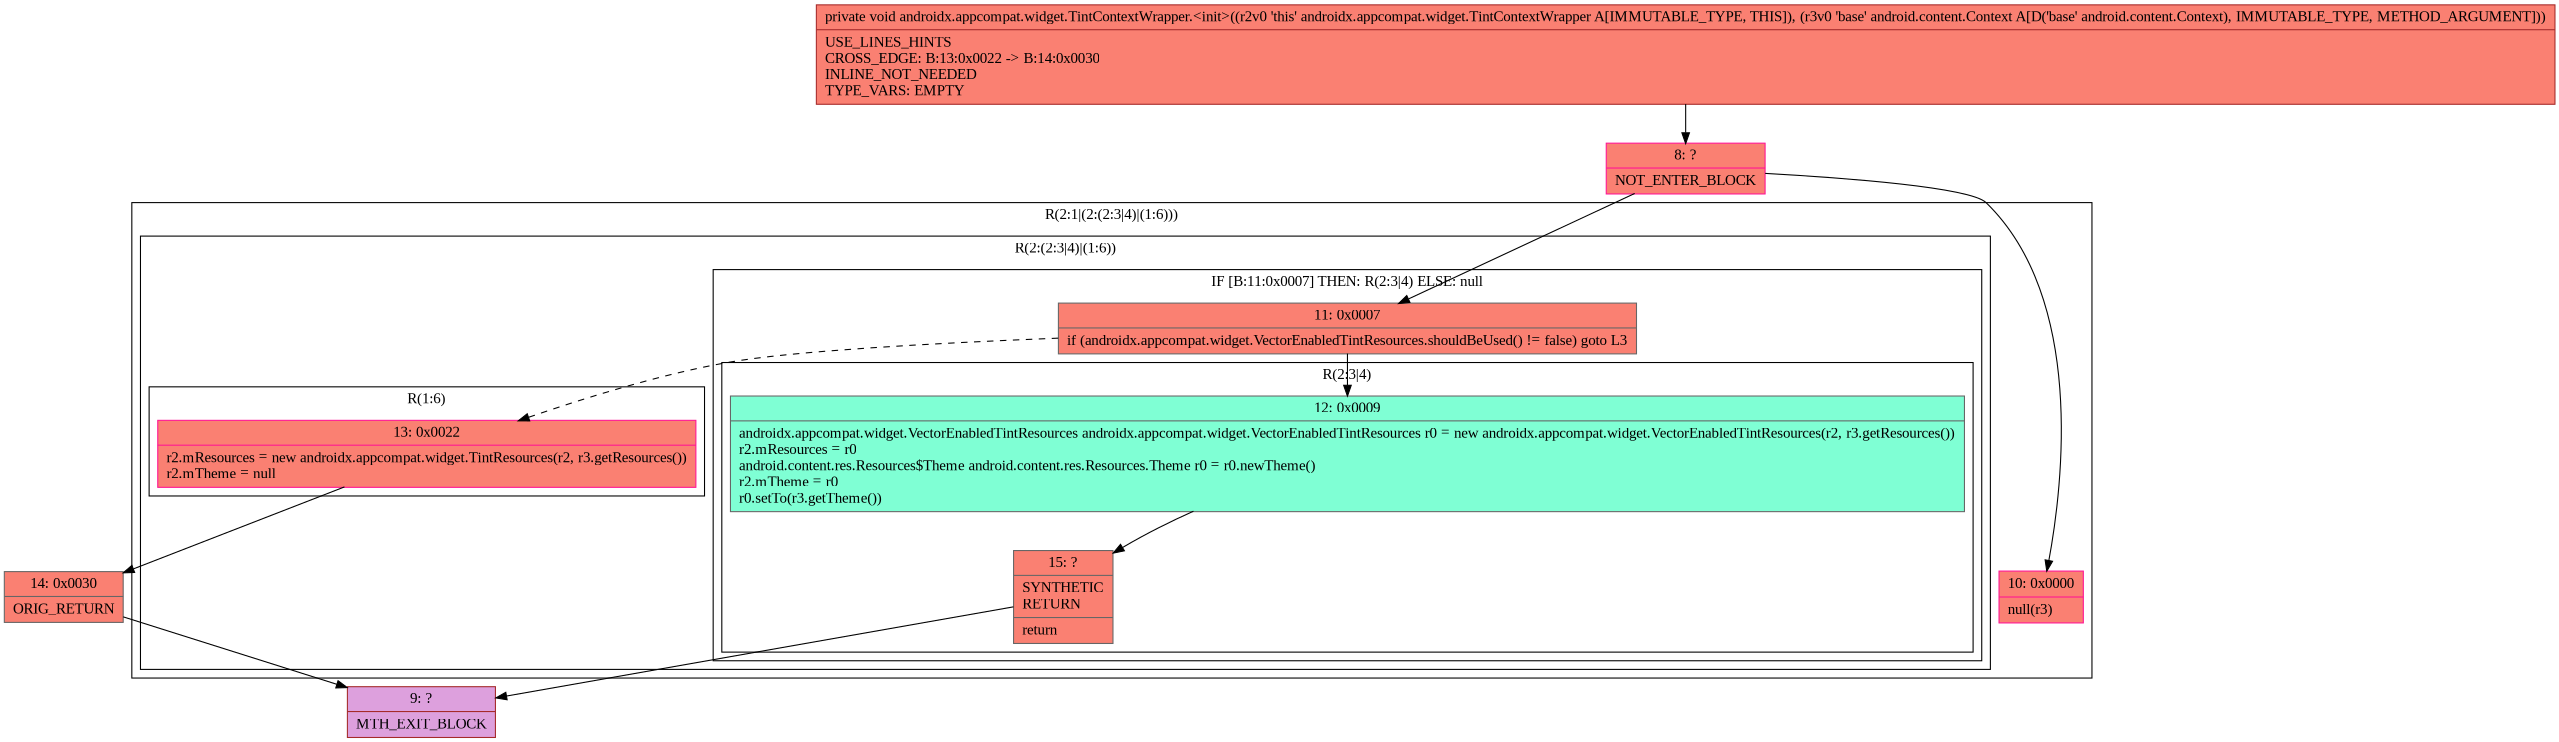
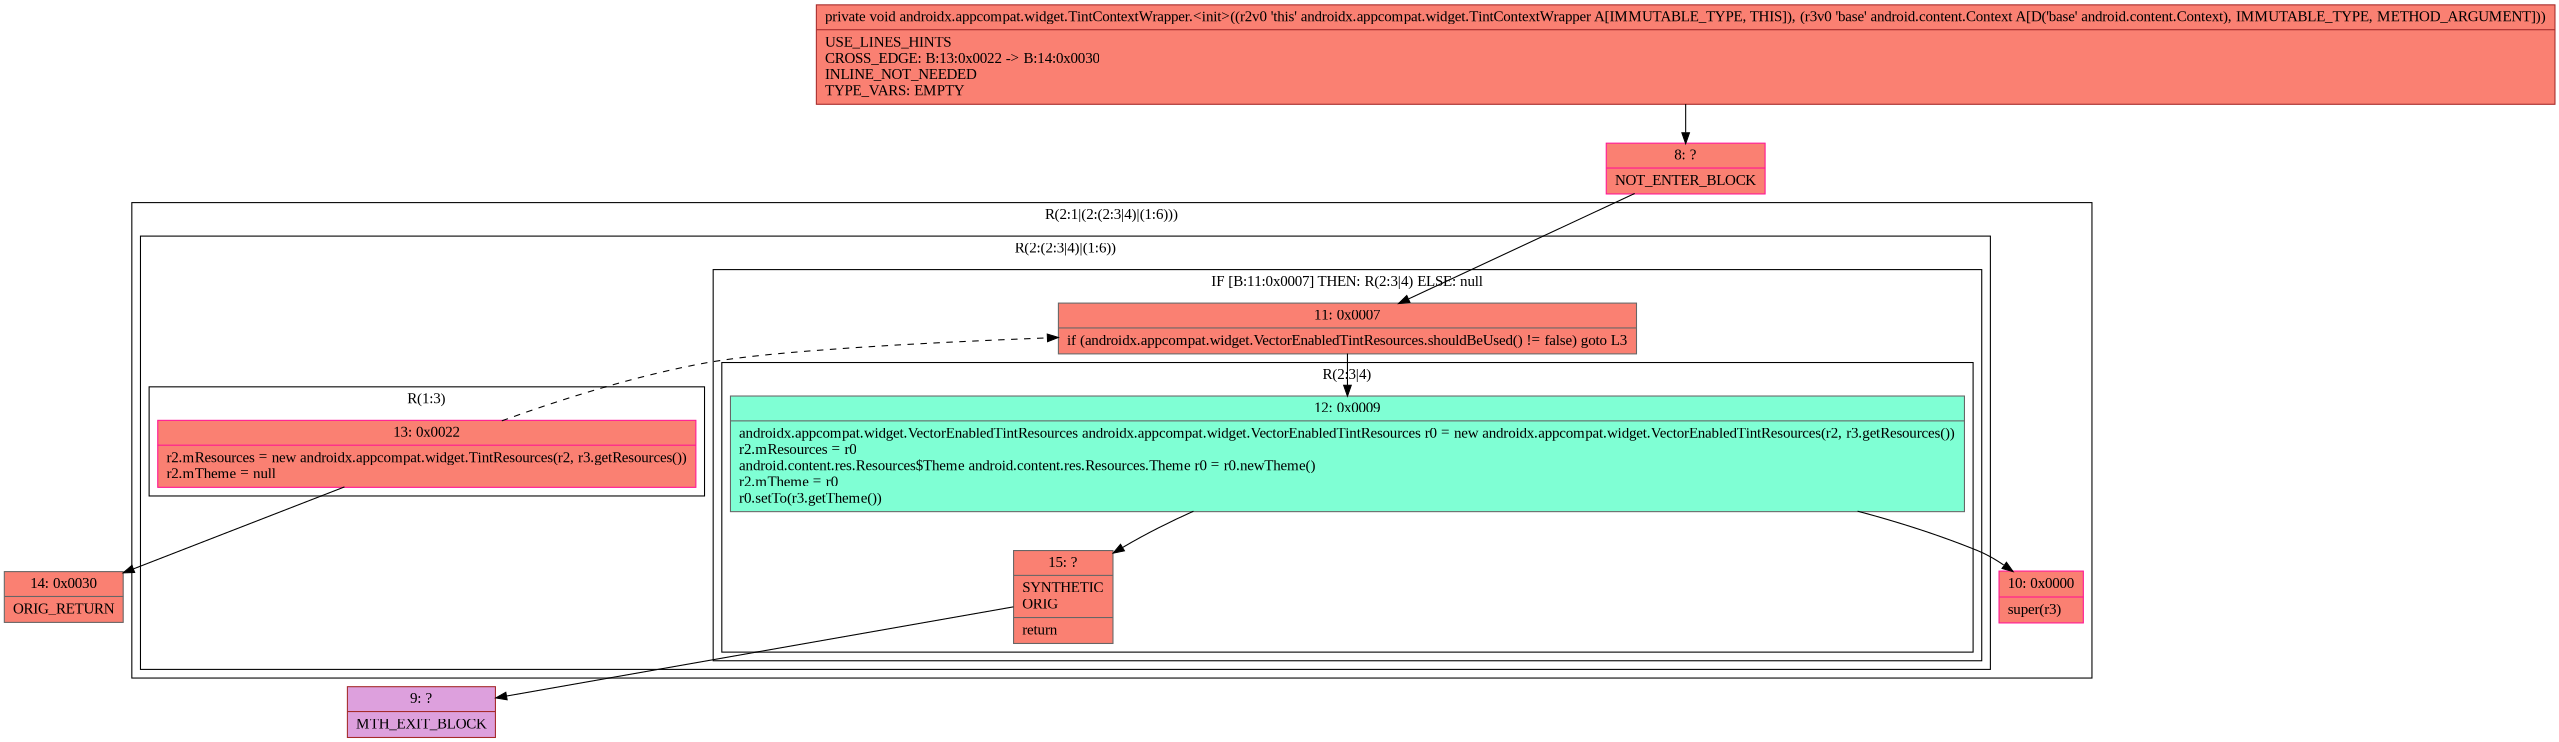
edge "8: ?" -> "10: 0x0000": now "12: 0x0009" -> "10: 0x0000"
edge "11: 0x0007" -> "13: 0x0022": reversed
cluster "R(1:6)": label "R(1:6)" -> "R(1:3)"
node "15: ?": text "RETURN" -> "ORIG"
node "10: 0x0000": text "null(r3)" -> "super(r3)"
edge "14: 0x0030" -> "9: ?": removed
